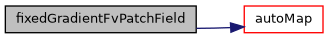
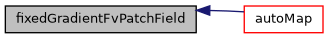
edge "fixedGradientFvPatchField" -> "autoMap": reversed
